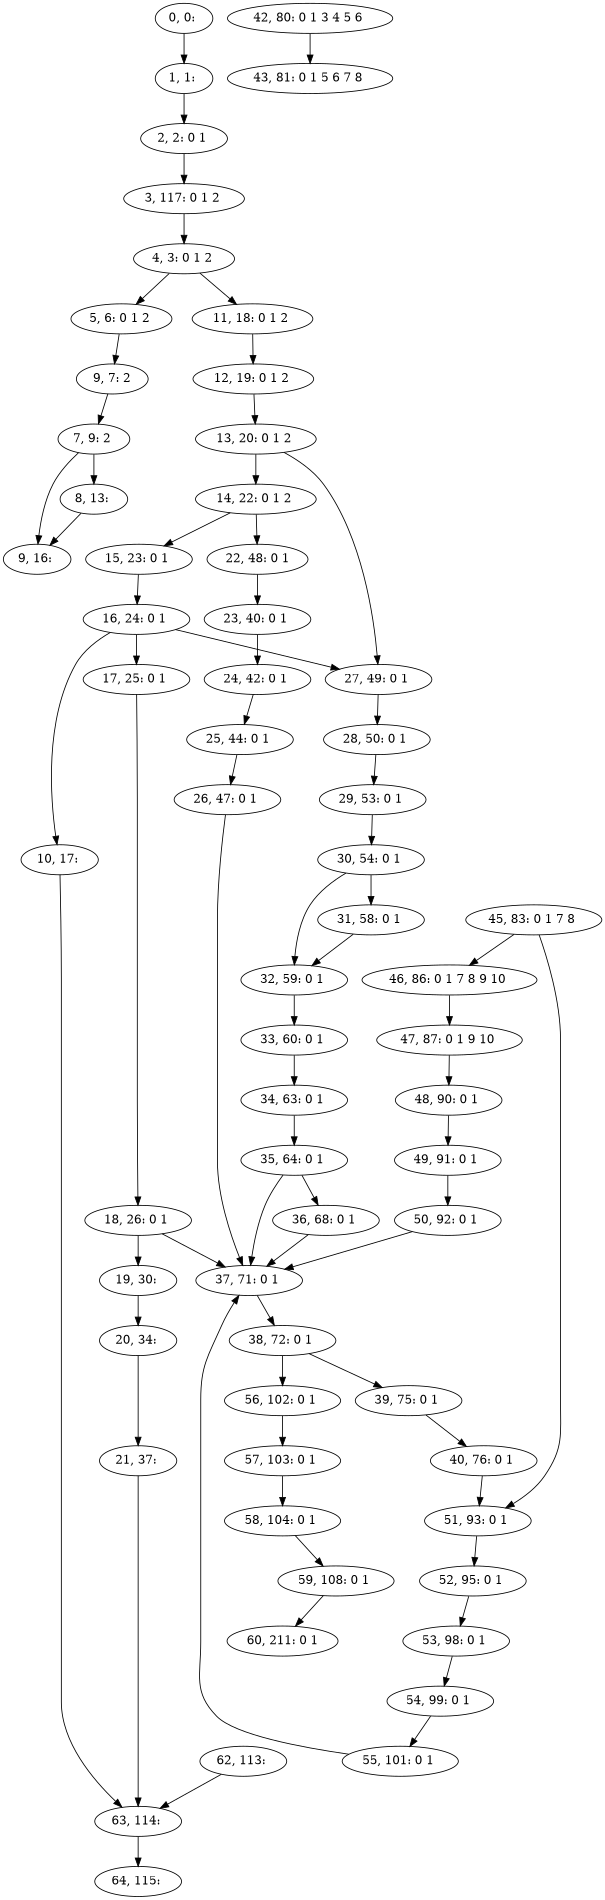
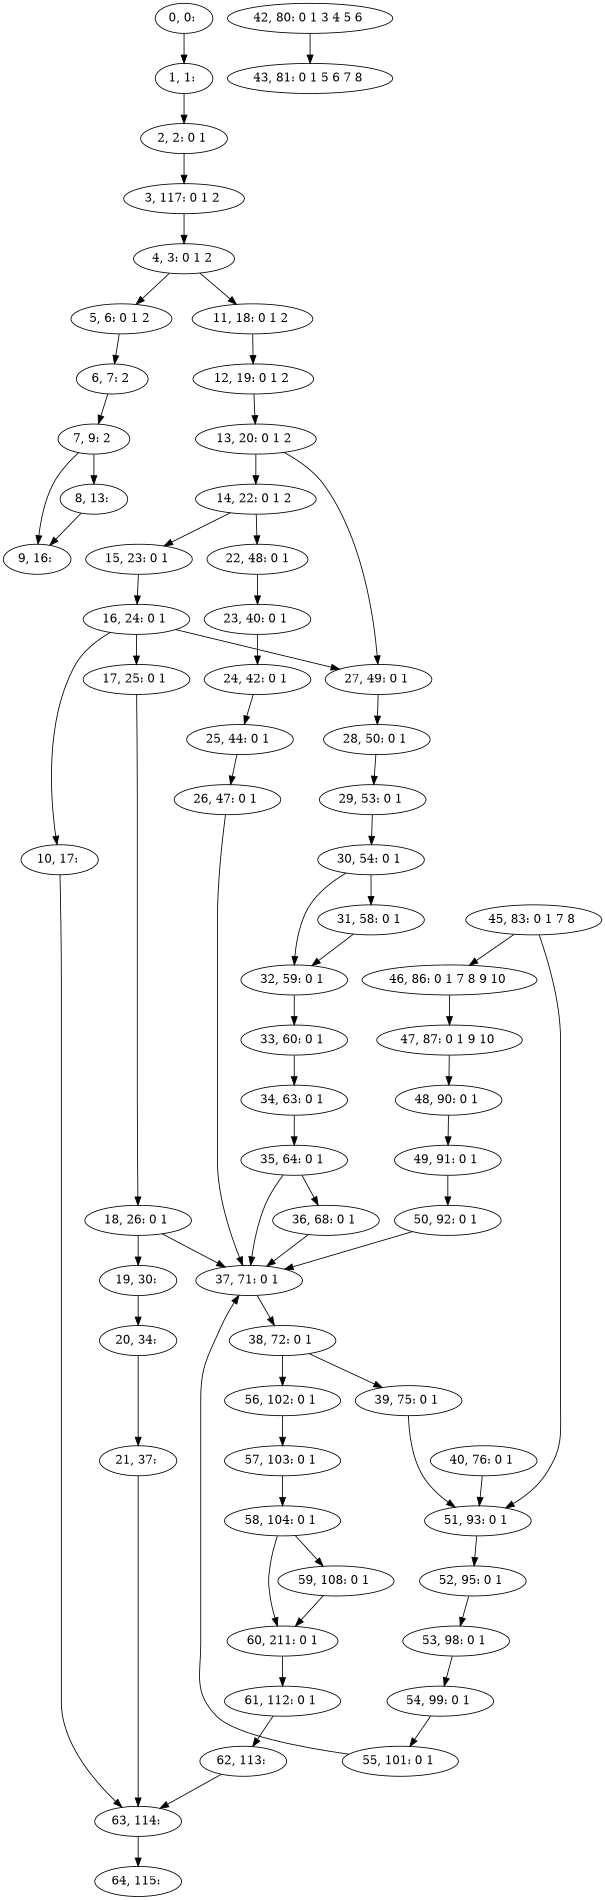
node "9, 7: 2": label "9, 7: 2" -> "6, 7: 2"
edge "39, 75: 0 1" -> "40, 76: 0 1": now "39, 75: 0 1" -> "51, 93: 0 1"
edge "58, 104: 0 1" -> "60, 211: 0 1": added
node "61, 112: 0 1": added
